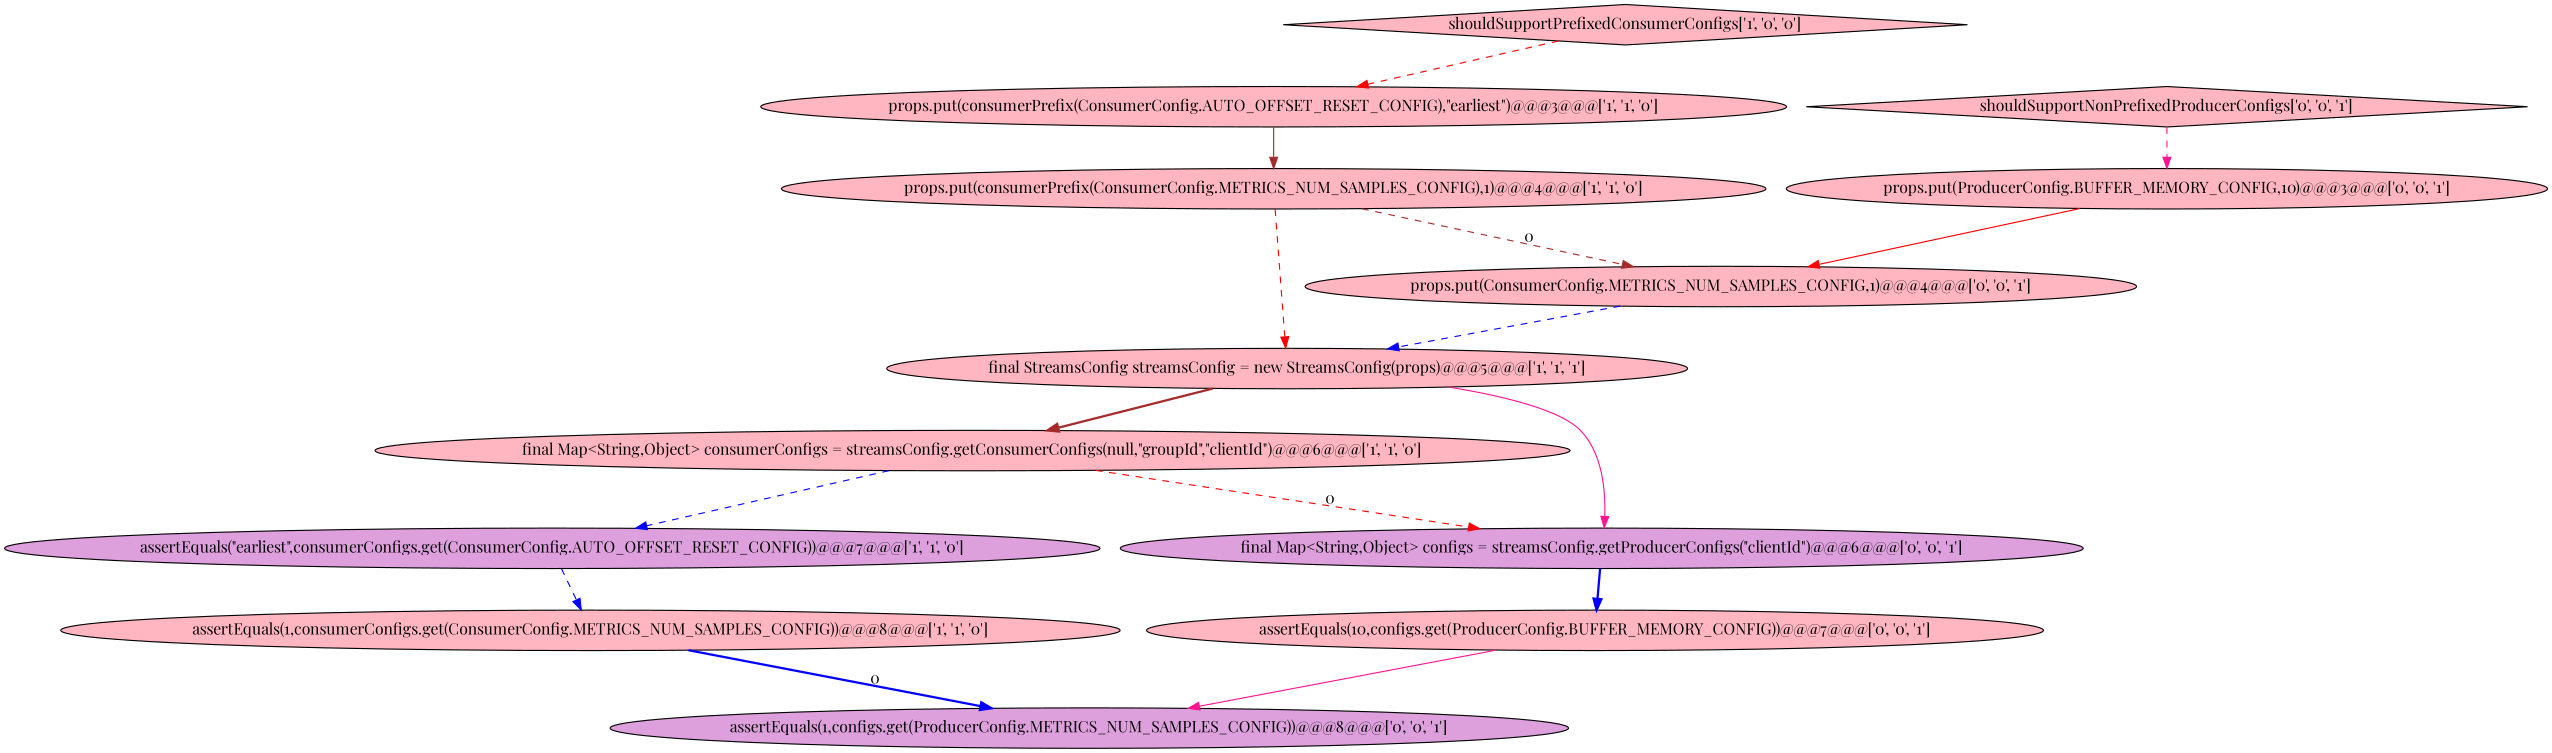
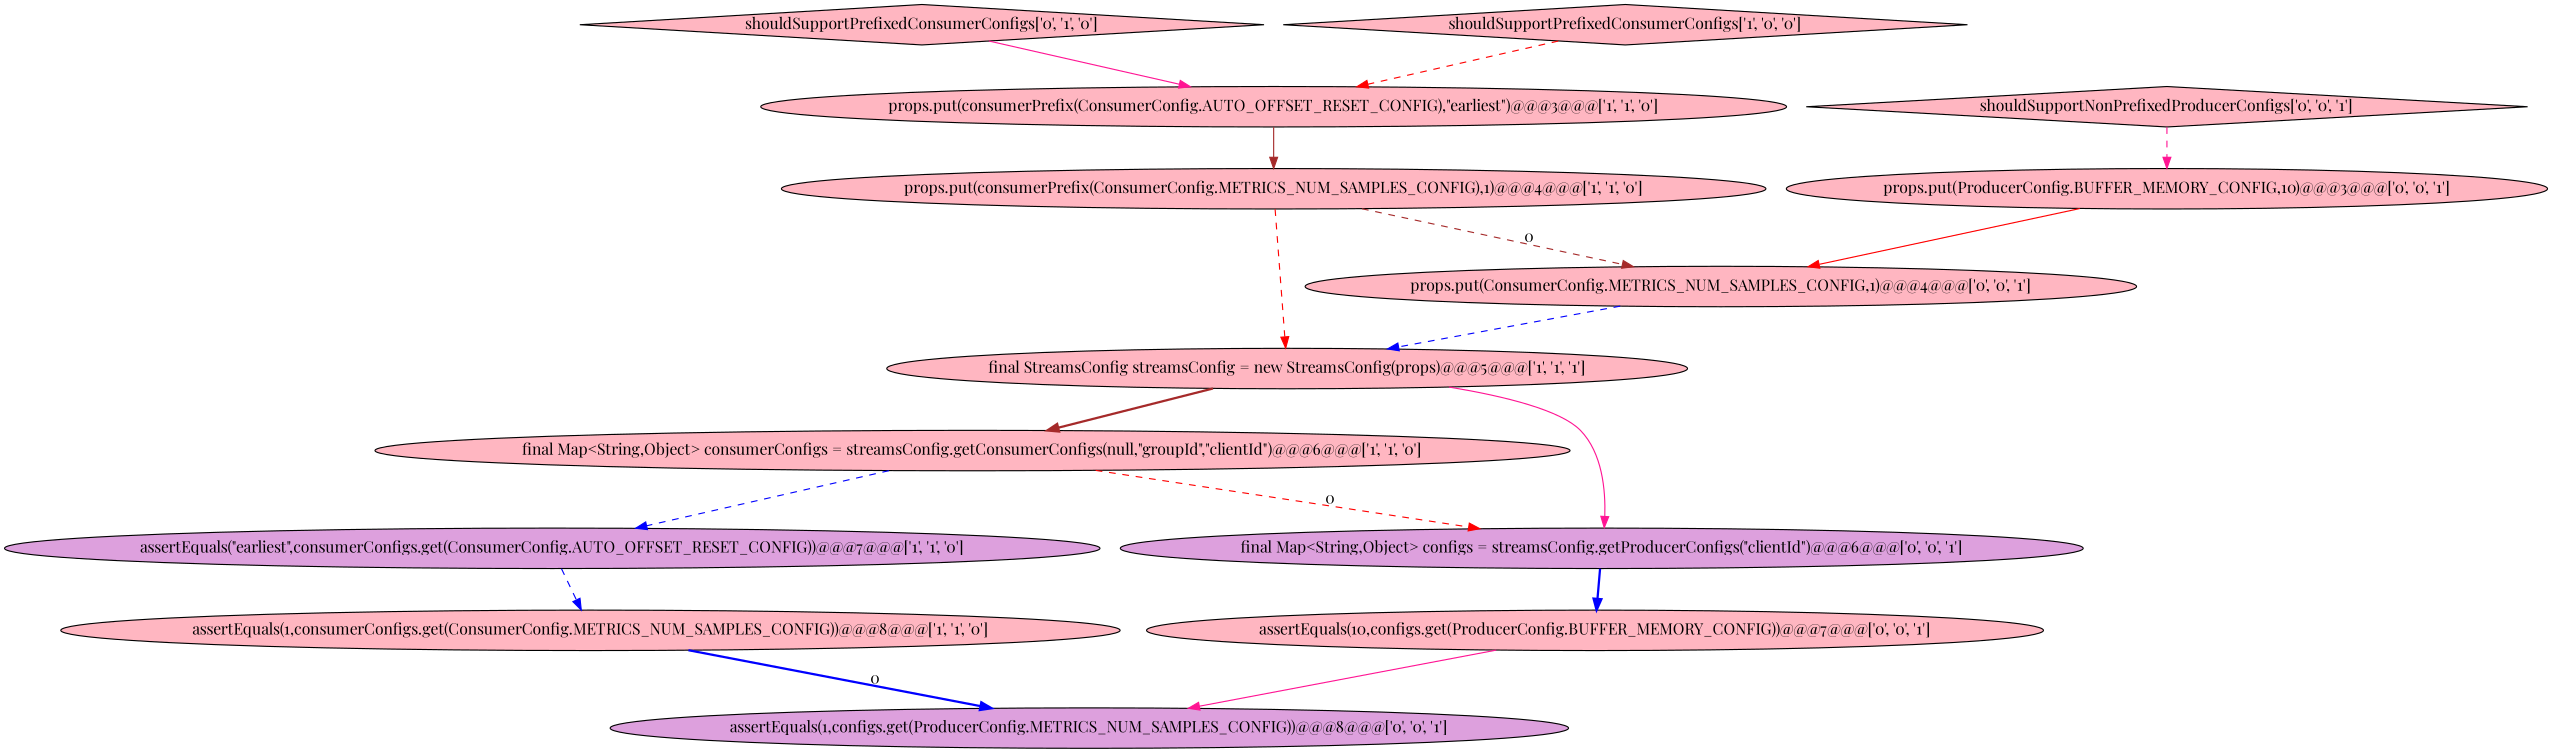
node "shouldSupportPrefixedConsumerConfigs['0', '1', '0']": added
